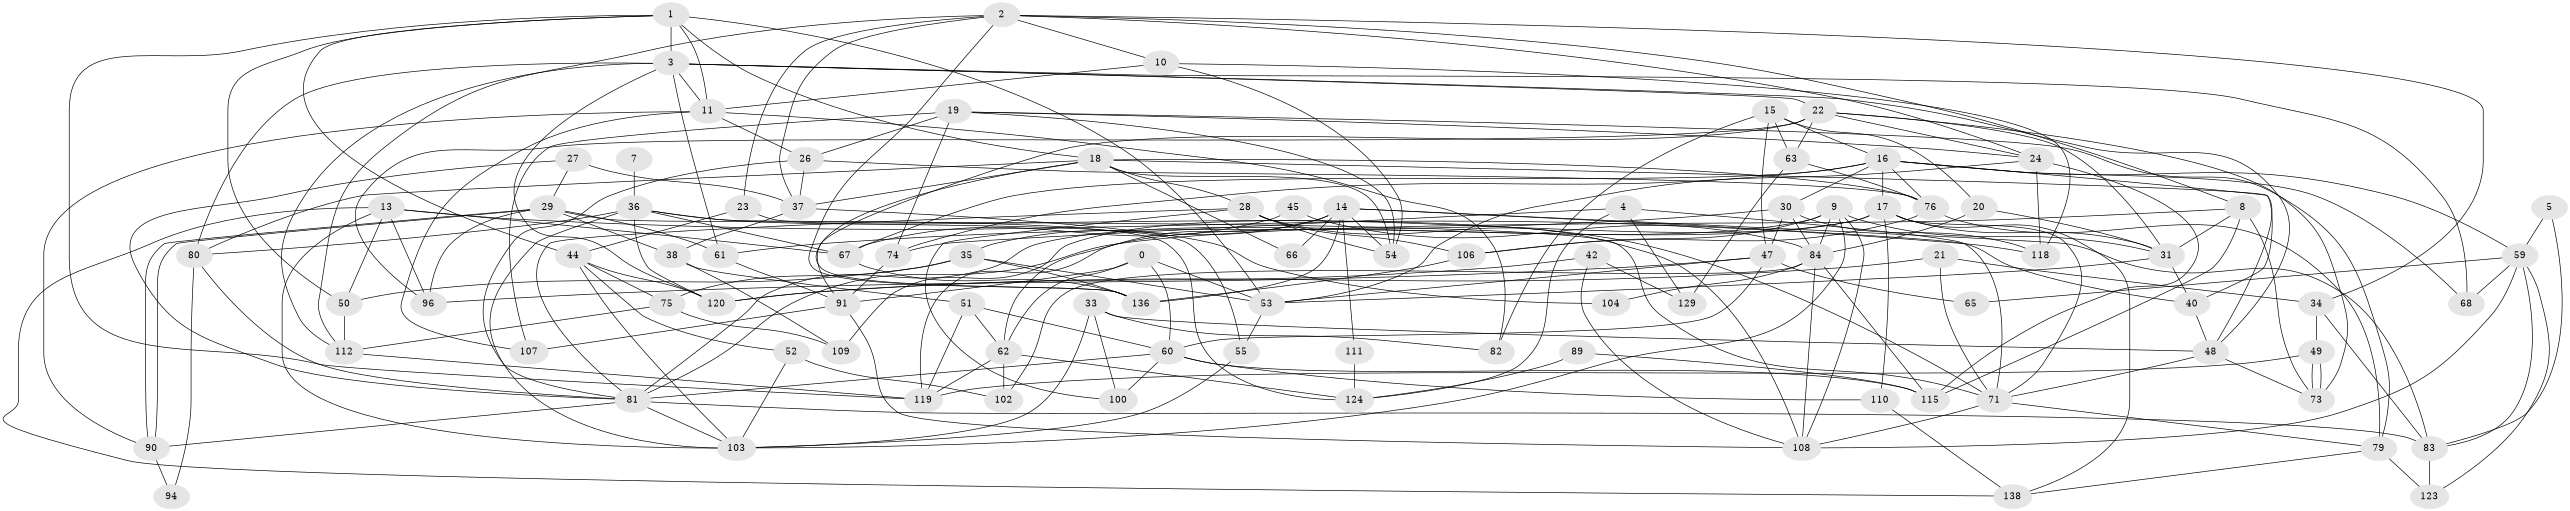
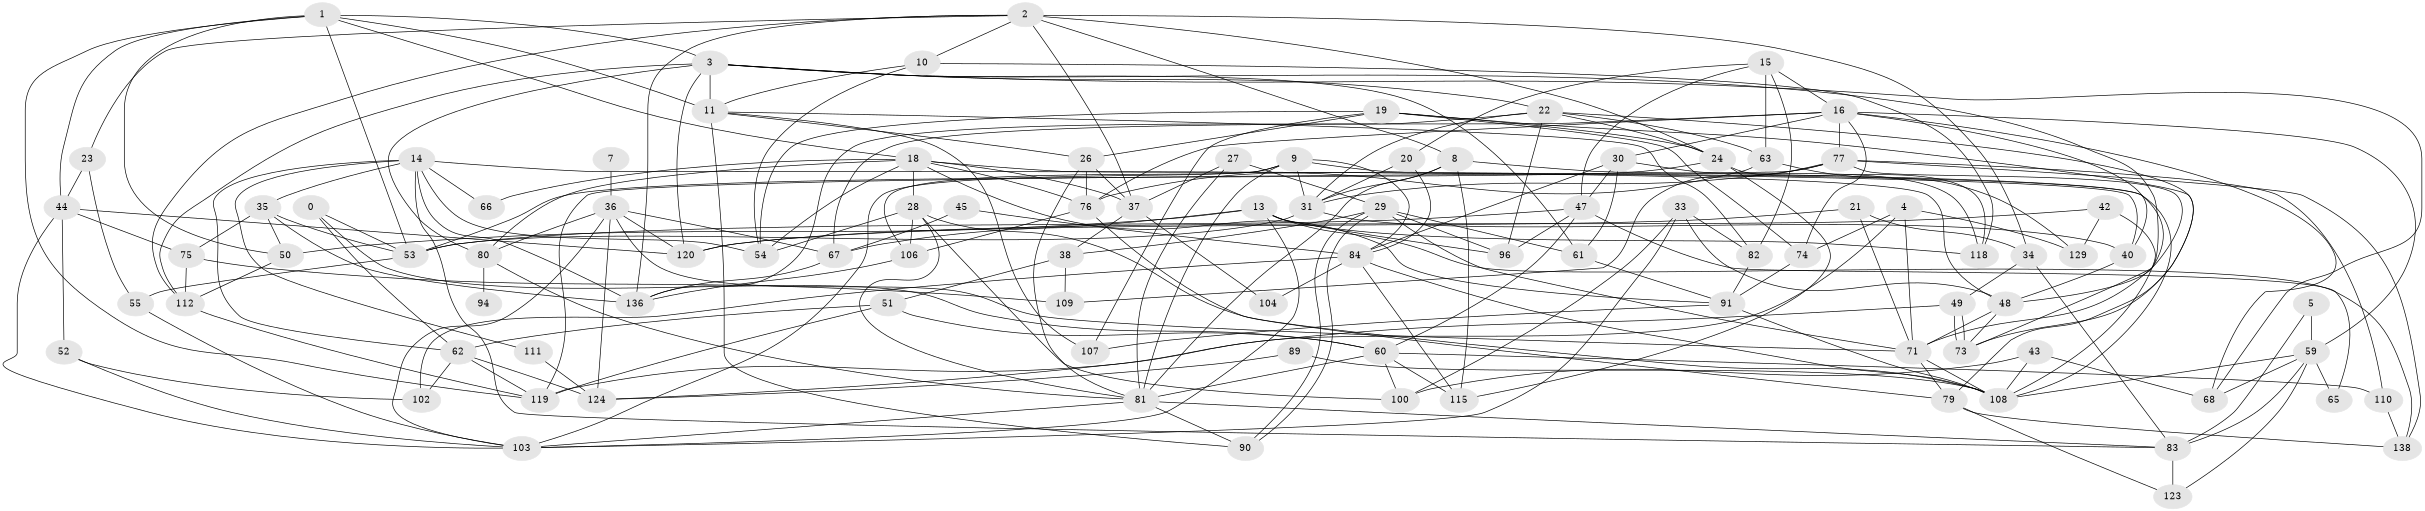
node "17": label "17" -> "77"
edge "0" -- "91": now "82" -- "91"
node "43": added
edge "89" -- "115": now "89" -- "108"
edge "90" -- "94": removed
